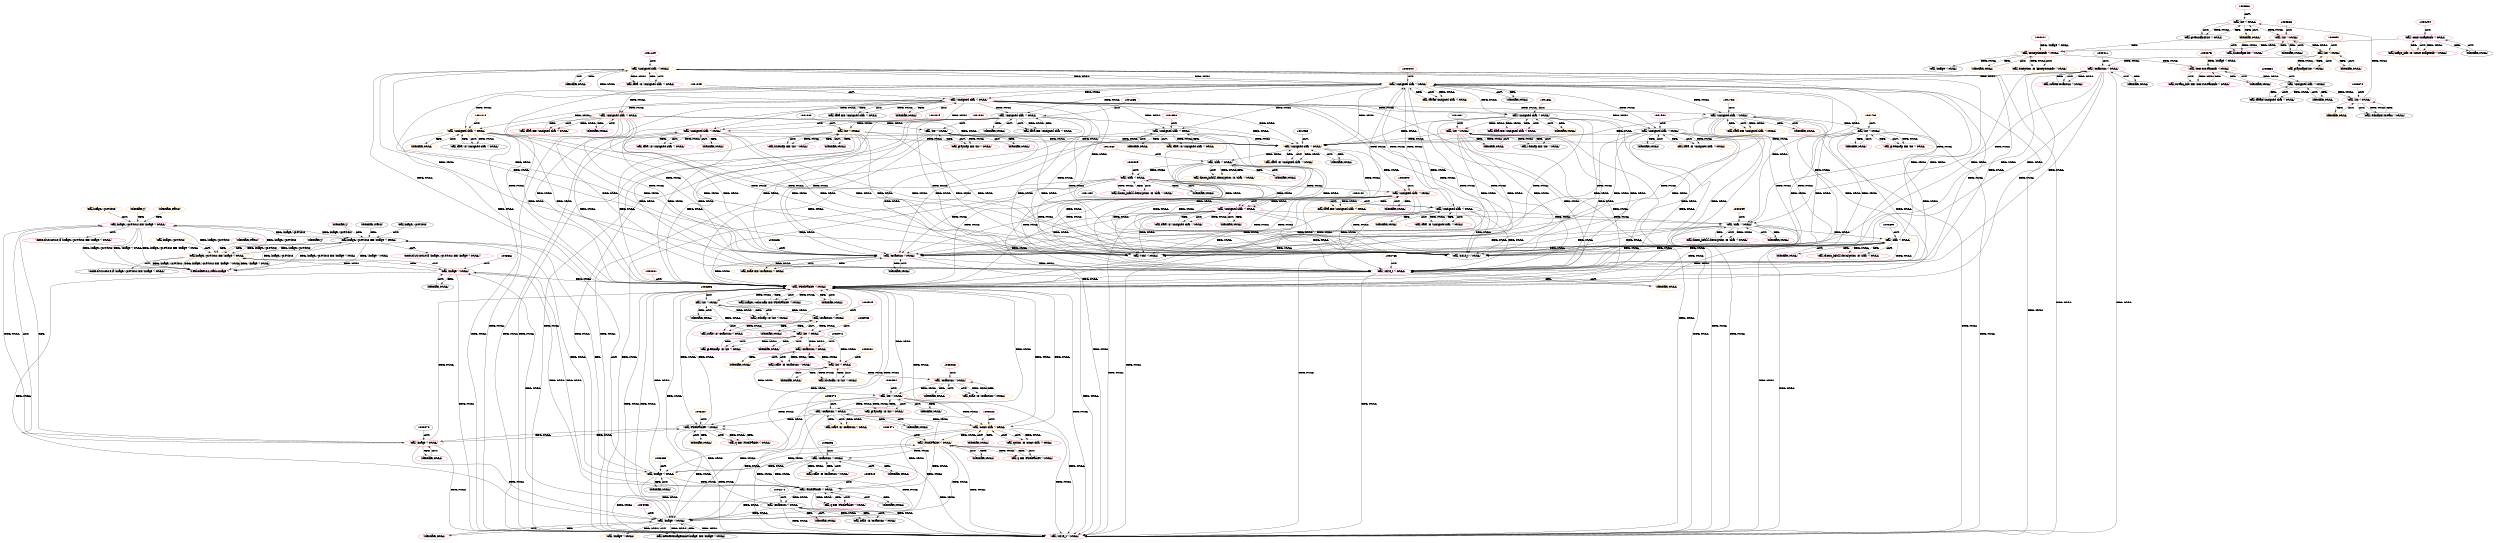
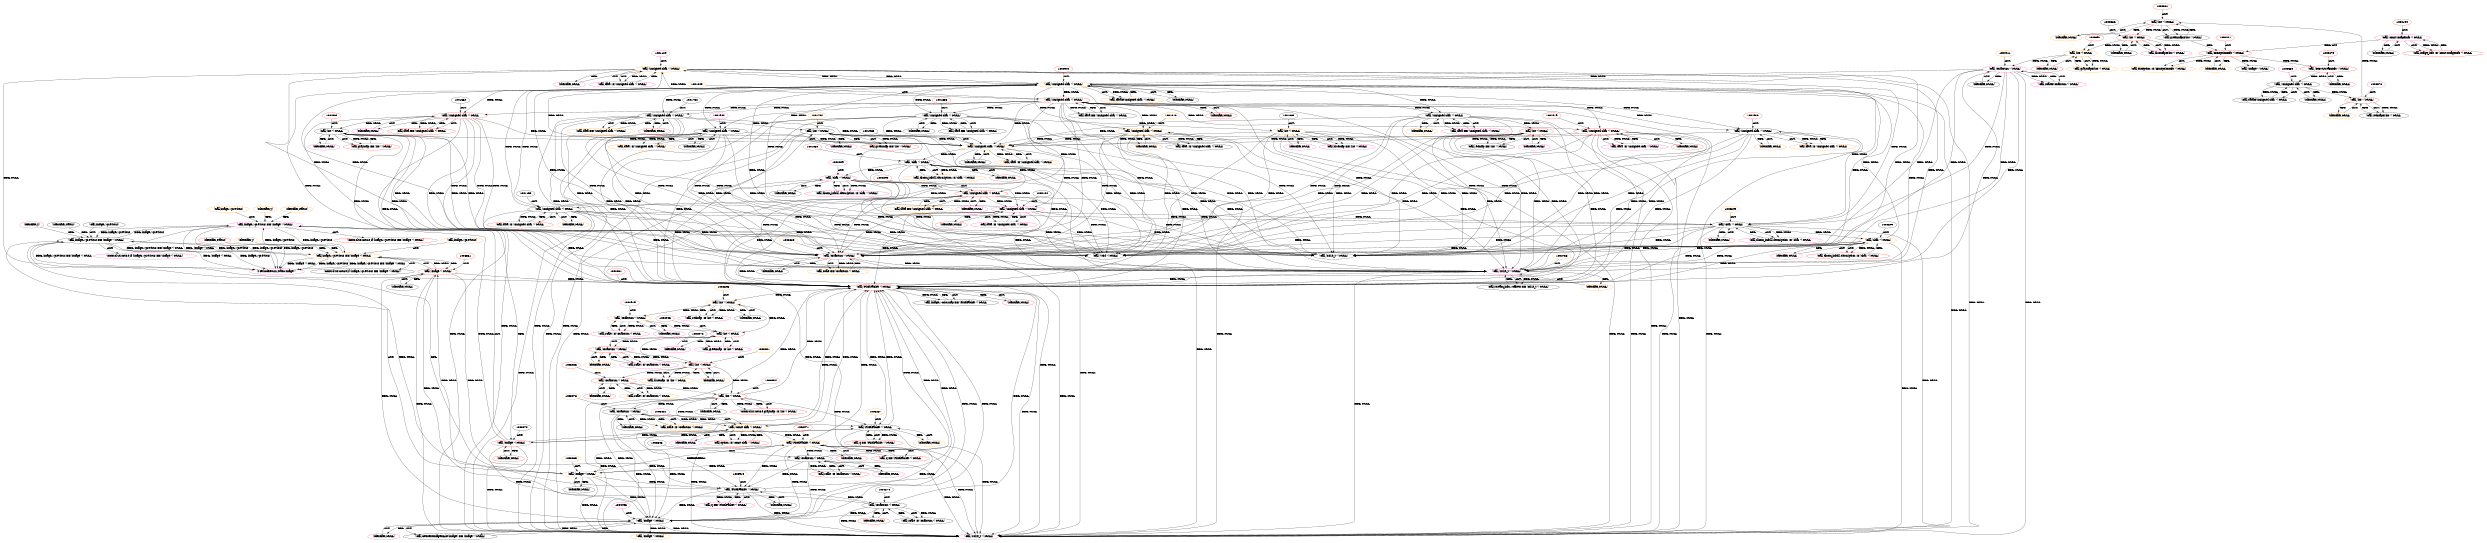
node "1000386": color deeppink -> black
edge "1000221" -> "(Call,(ExceptionInfo *) NULL)": label "DDG: (Image *) NULL" -> "AST: "
edge "(Call,(const ImageInfo *) NULL)" -> "(Call,(ExceptionInfo *) NULL)": label "DDG: NULL" -> "DDG: AST"
node "1000411": color black -> darkorange
edge "1000275" -> "(Call,(DCMStreamInfo *) NULL)": label "DDG: (Image *) NULL" -> "AST: "
node "(Call,stream_info == (DCMStreamInfo *) NULL)": removed
node "1001552": added
node "1001631": removed
node "1001732": color darkorange -> black
node "1001661": removed
node "(Call,redmap=(stream *) NULL)": label "(Call,redmap=(stream *) NULL)" -> "(Call,redmap=(int *) NULL)"
node "(Call,stream_info->offsets == (ssize_t *) NULL)": added
node "(Call,graymap != (int *) NULL)": label "(Call,graymap != (int *) NULL)" -> "(ControlStructure,graymap != (int *) NULL)"
edge "(Call,option != (const char *) NULL)" -> "(Call,(const char *) NULL)": label "AST: " -> "CFG: "
